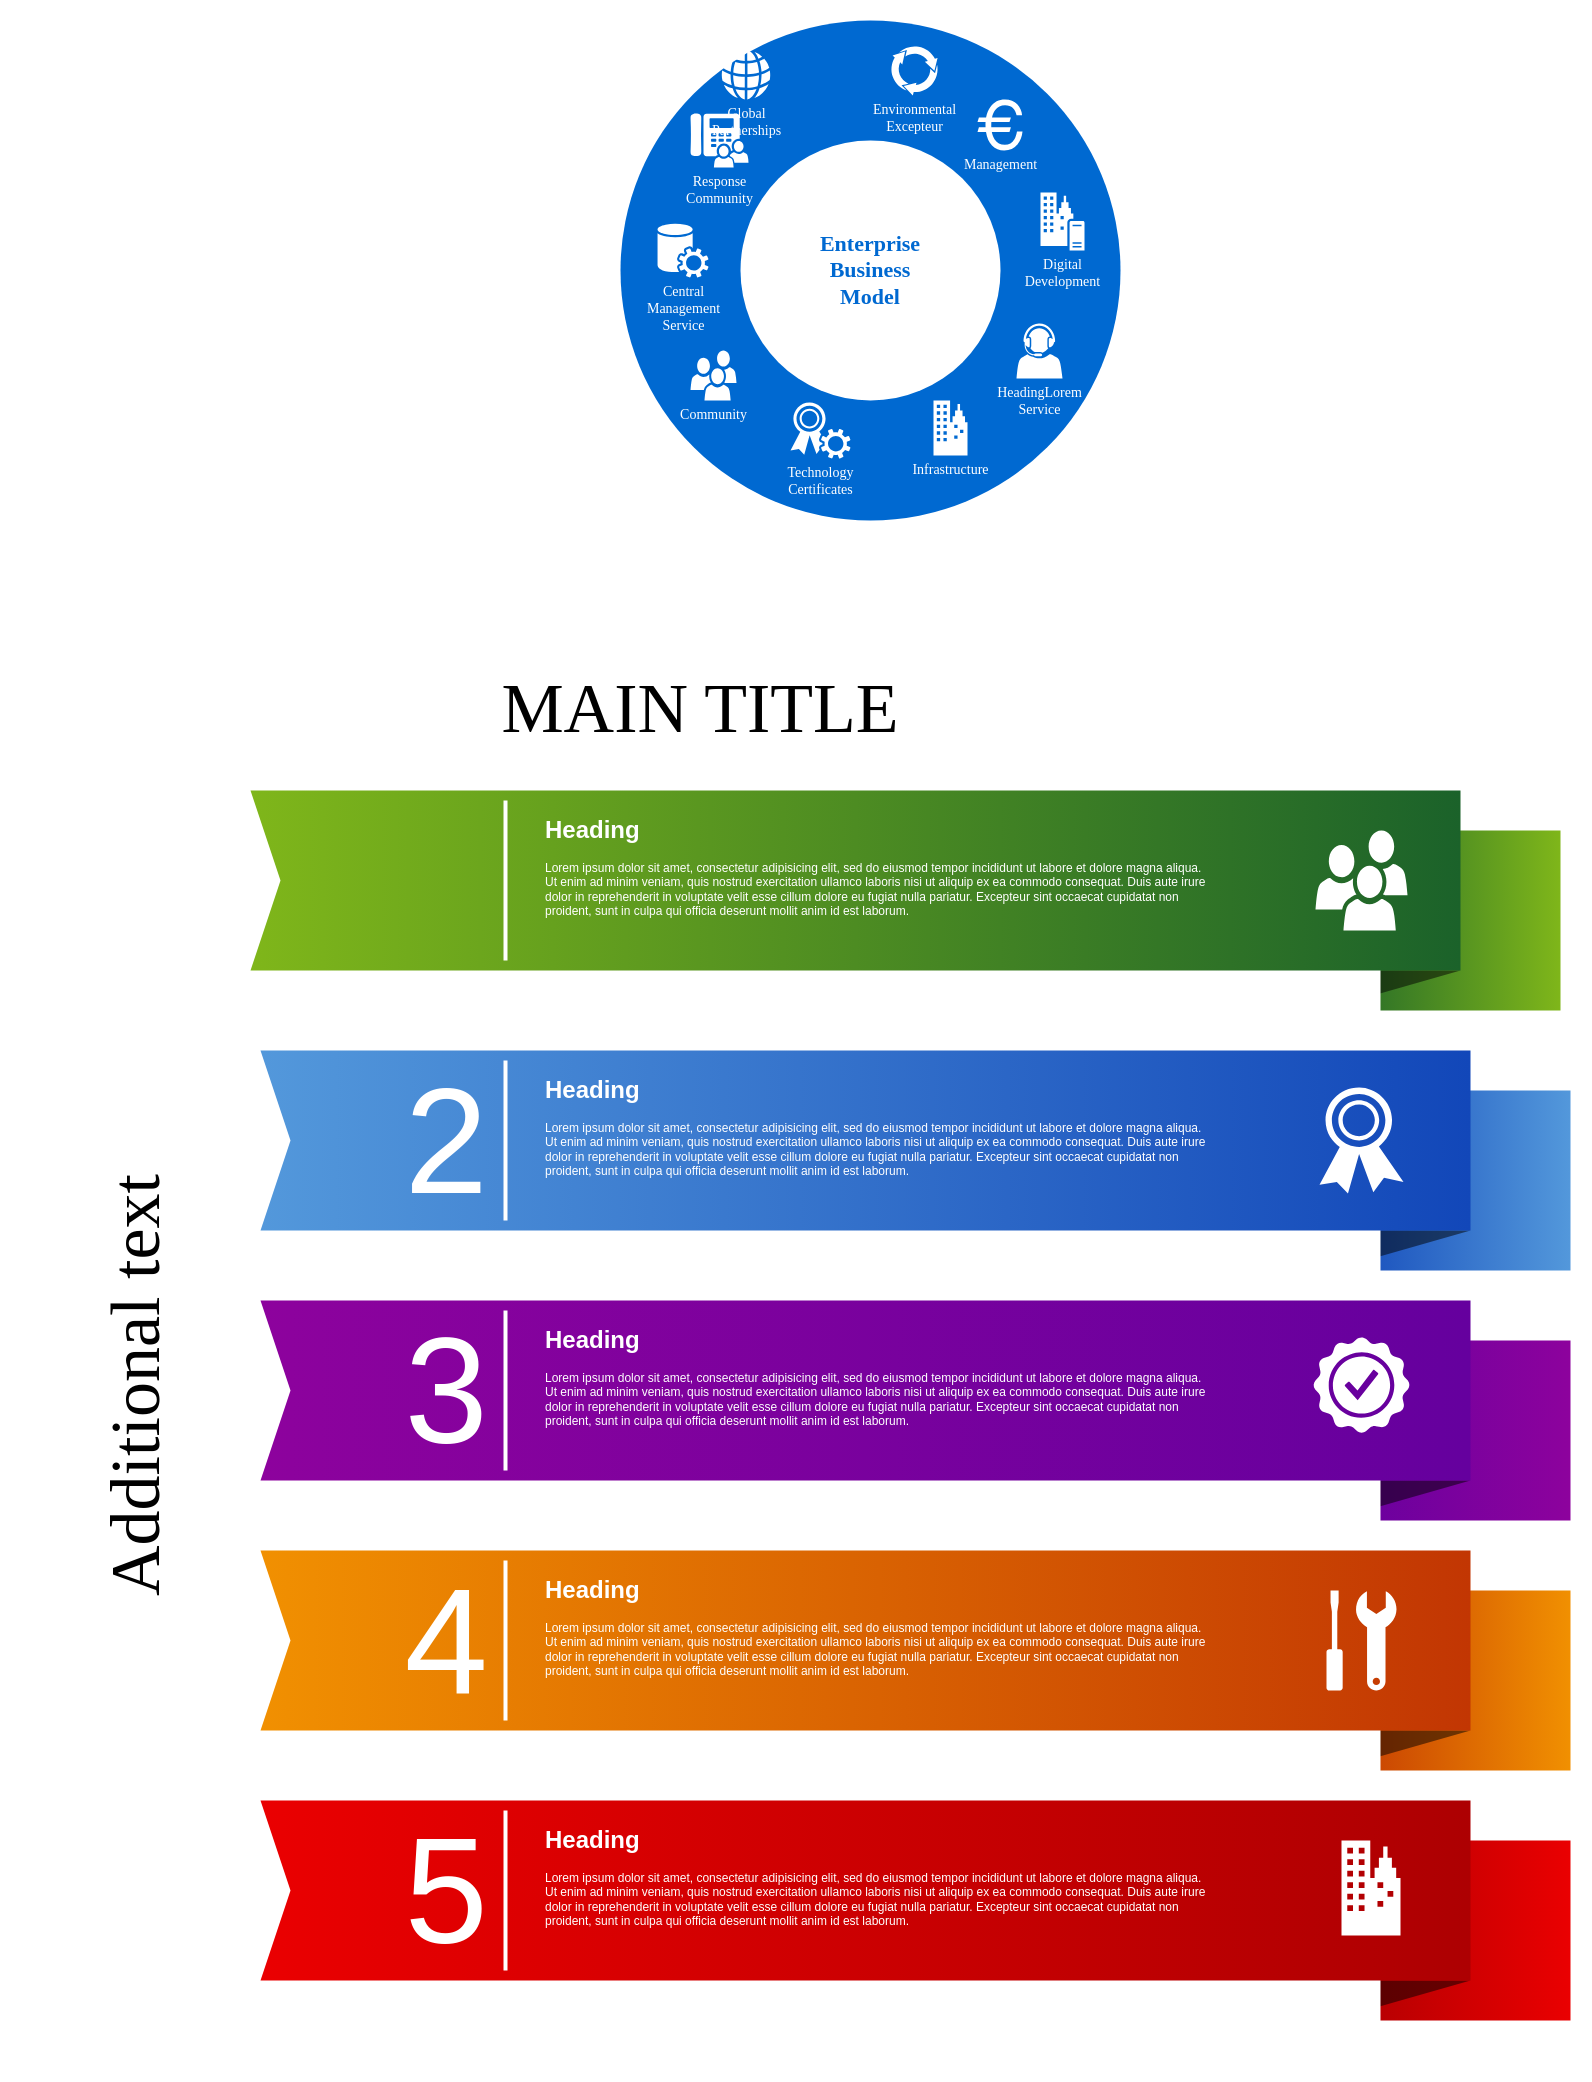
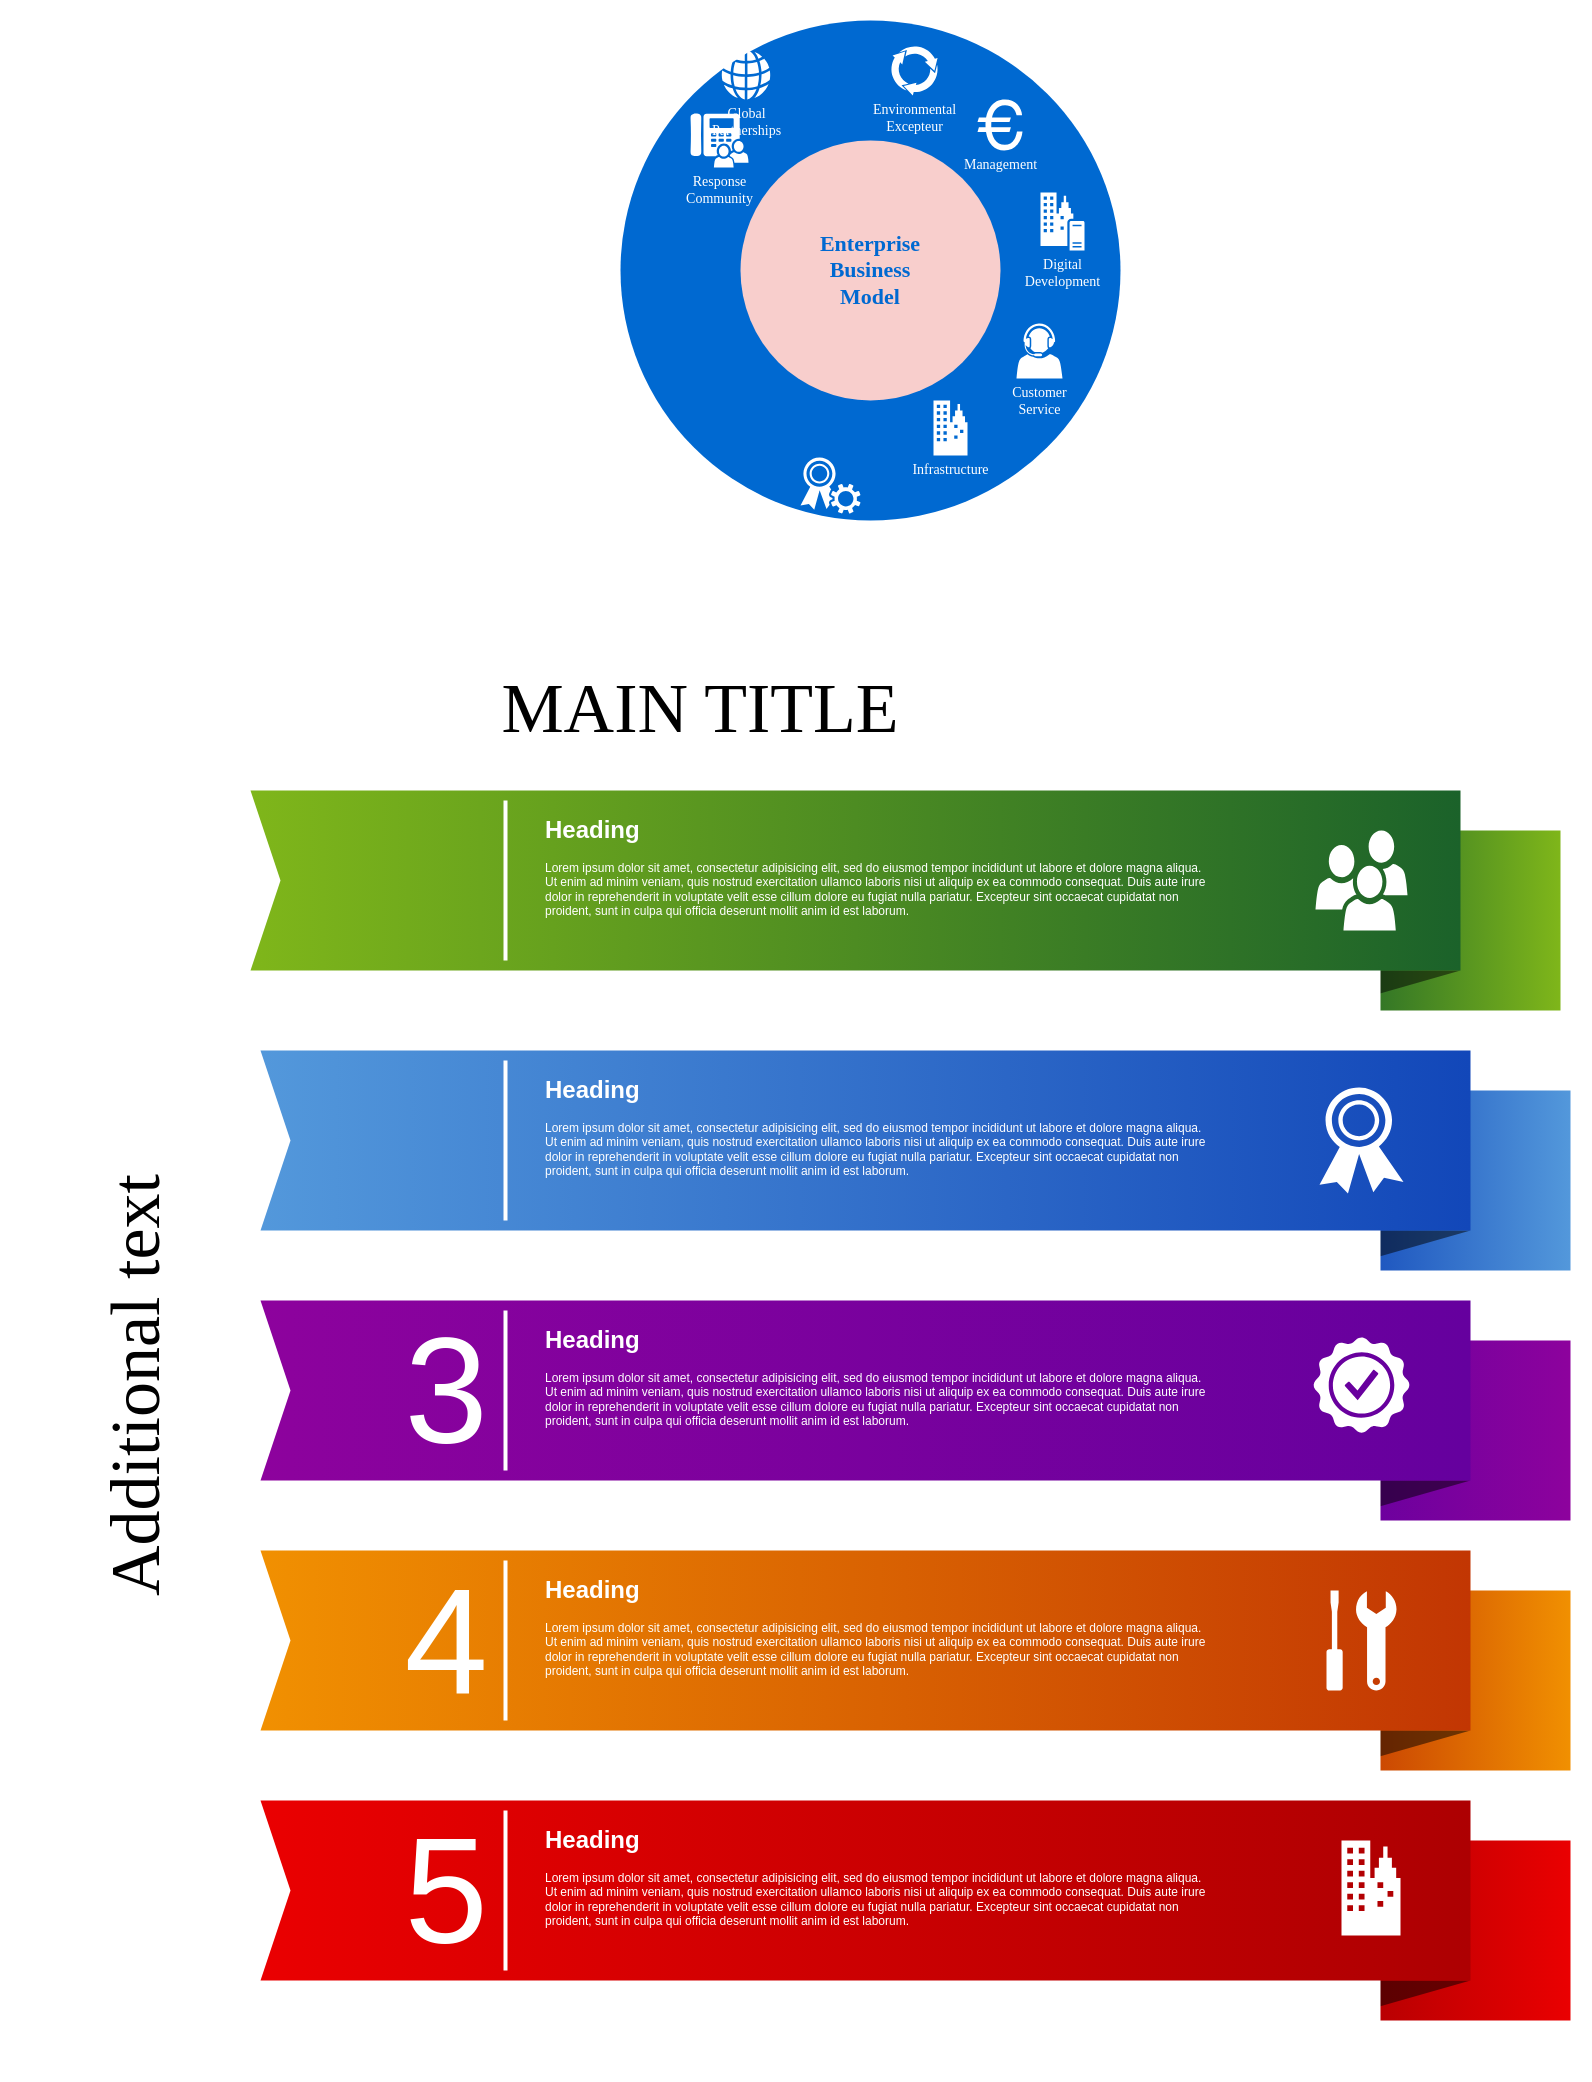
node "Central Management Service": removed
node "Enterprise Business Model": fillcolor #ffffff -> #f8cecc
node "Community": removed
node "HeadingLorem Service": label "HeadingLorem Service" -> "Customer Service"
node "Technology Certificates": moved (821, 431) -> (831, 486)
node "2": removed
